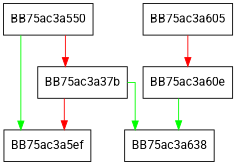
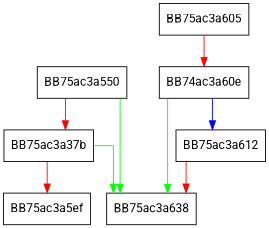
edge "BB75ac3a550" -> "BB75ac3a5ef": now "BB75ac3a550" -> "BB75ac3a638"
node "BB75ac3a60e": label "BB75ac3a60e" -> "BB74ac3a60e"
node "BB75ac3a612": added
